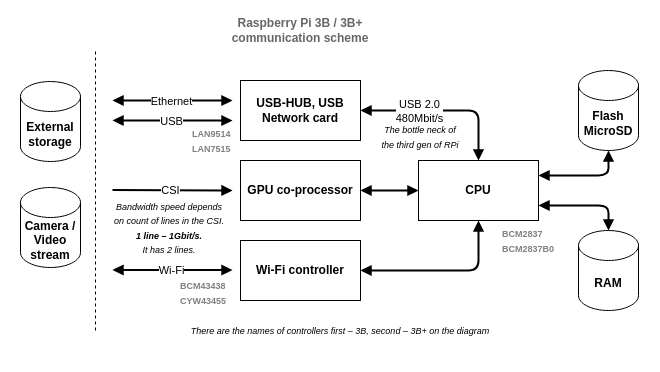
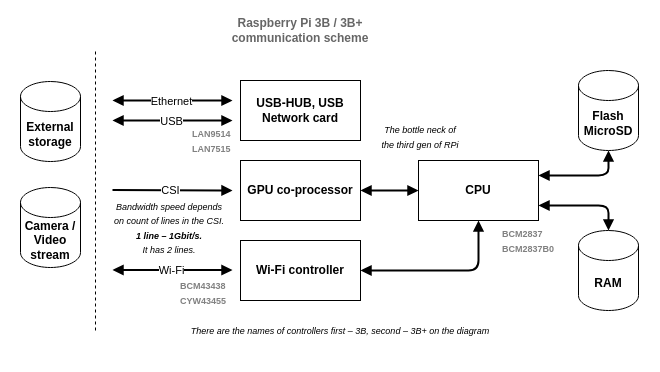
edge "USB-HUB, USB Network card" -- "CPU": removed, label "USB 2.0 480Mbit/s"
